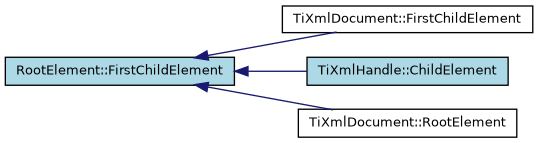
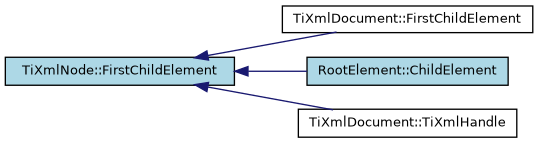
node "RootElement::FirstChildElement": label "RootElement::FirstChildElement" -> "TiXmlNode::FirstChildElement"
node "TiXmlHandle::ChildElement": label "TiXmlHandle::ChildElement" -> "RootElement::ChildElement"
node "TiXmlDocument::RootElement": label "TiXmlDocument::RootElement" -> "TiXmlDocument::TiXmlHandle"
